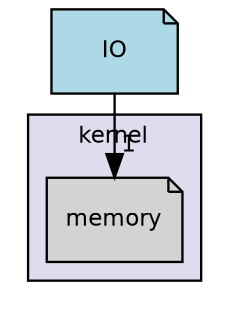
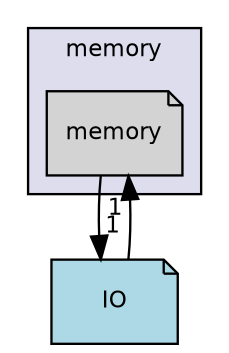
cluster "kernel": label "kernel" -> "memory"
edge "memory" -> "IO": added
